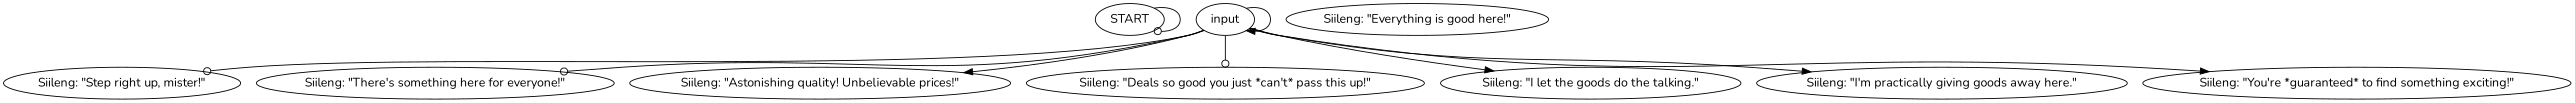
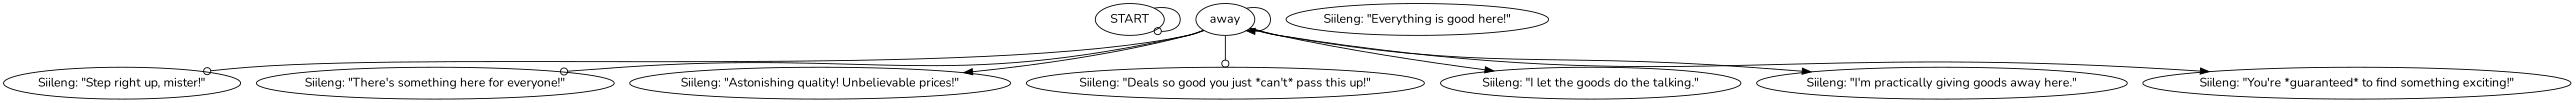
node "input": label "input" -> "away"
